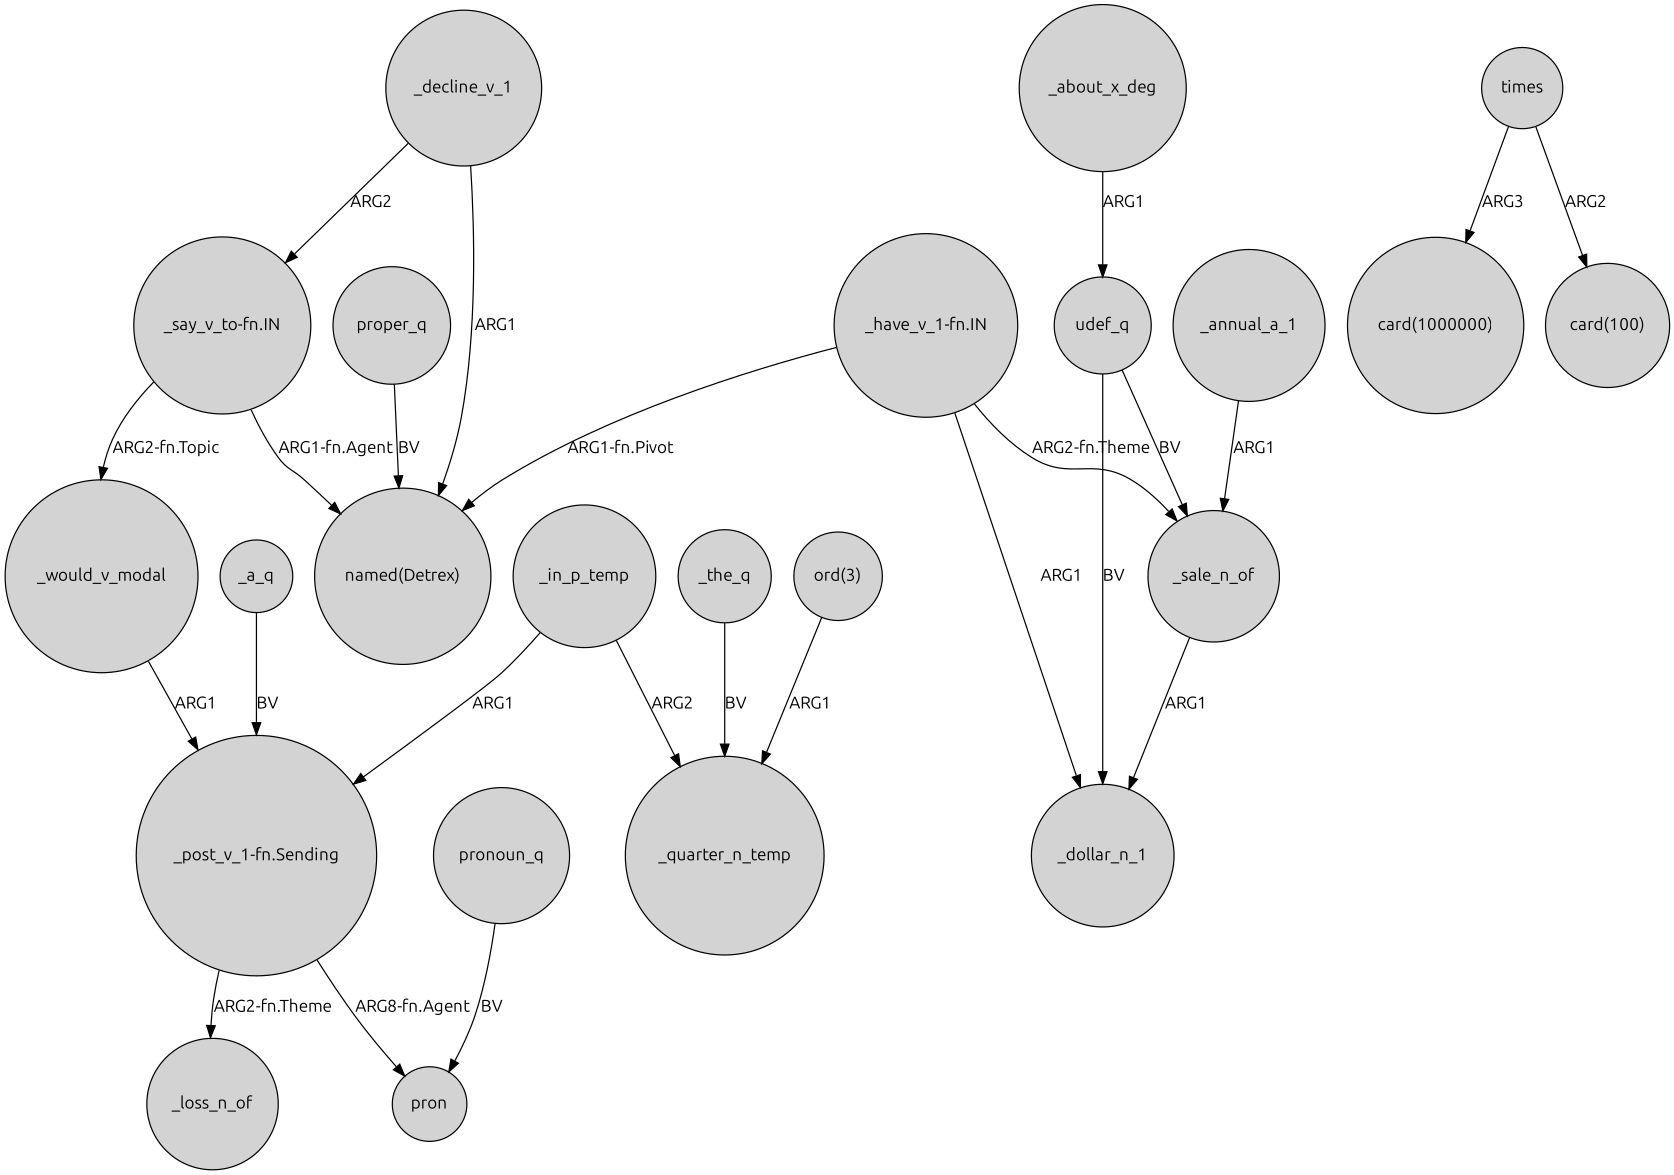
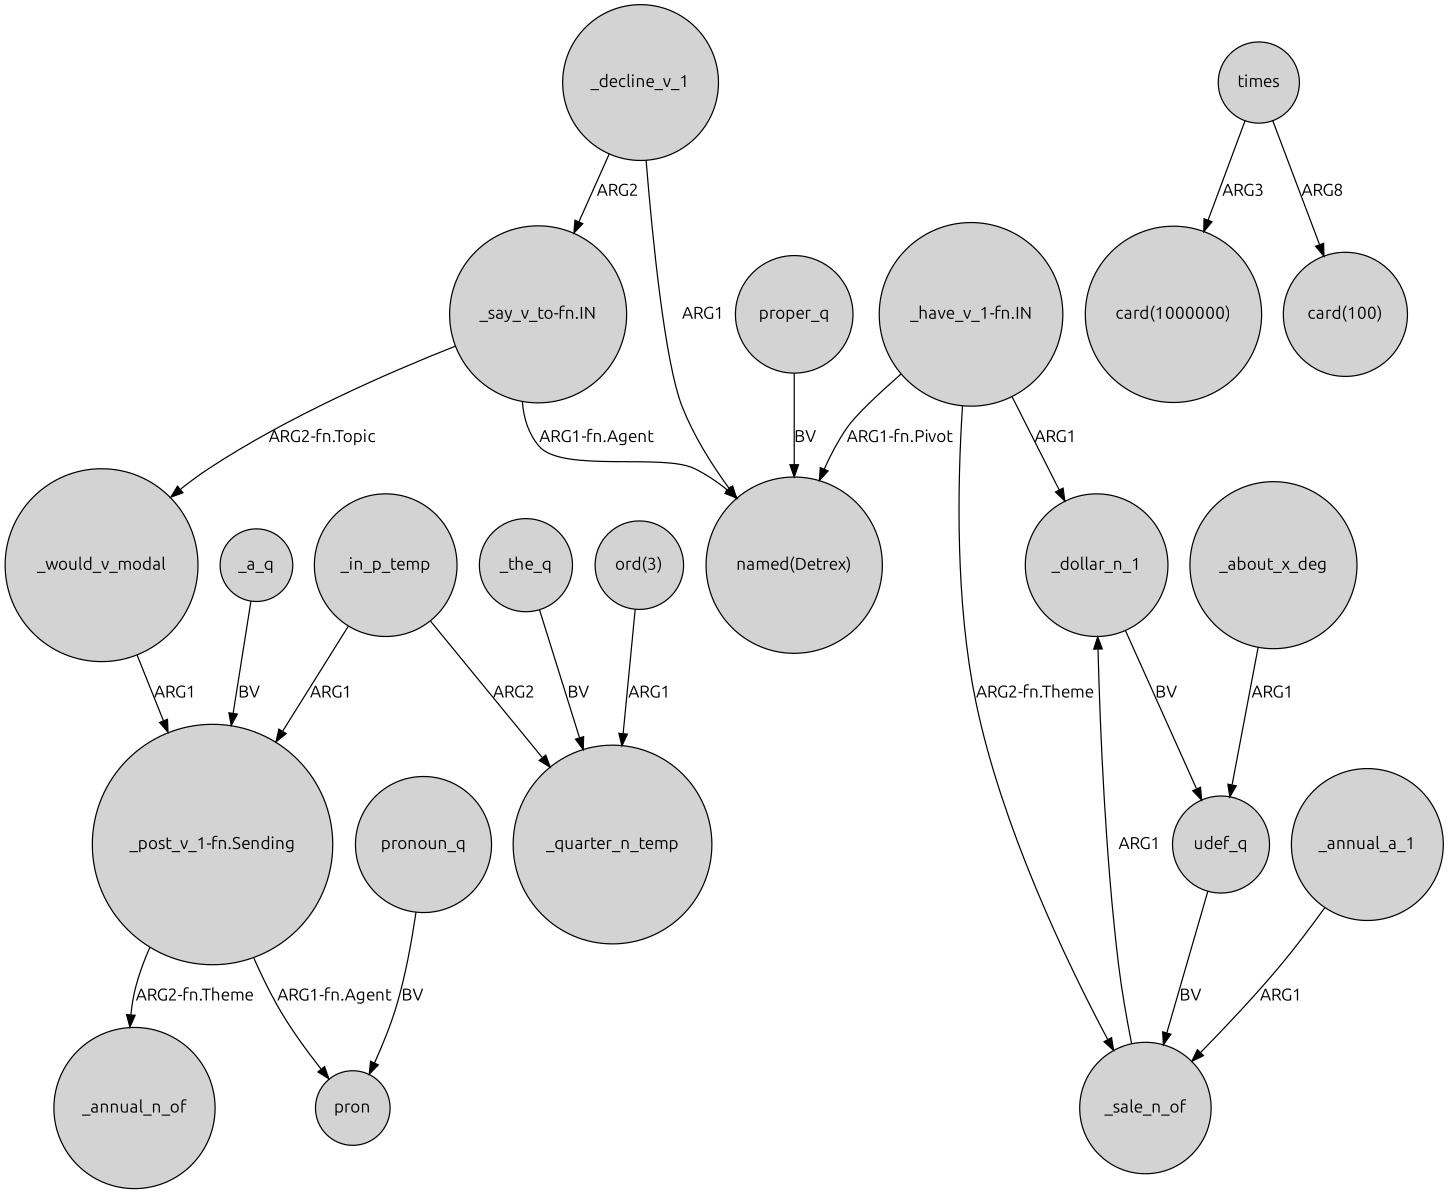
edge "times" -> "card(100)": label "ARG2" -> "ARG8"
edge "udef_q" -> "_dollar_n_1": reversed
edge "_post_v_1-fn.Sending" -> "pron": label "ARG8-fn.Agent" -> "ARG1-fn.Agent"
node "_loss_n_of": label "_loss_n_of" -> "_annual_n_of"
